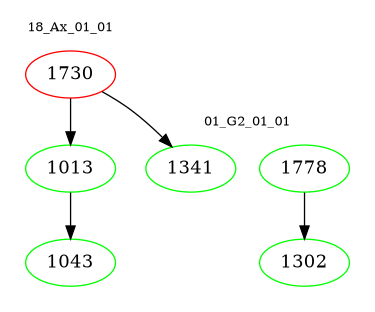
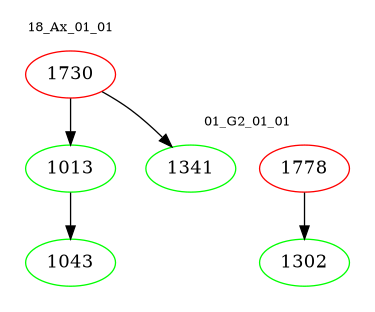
node "1778": color green -> red
